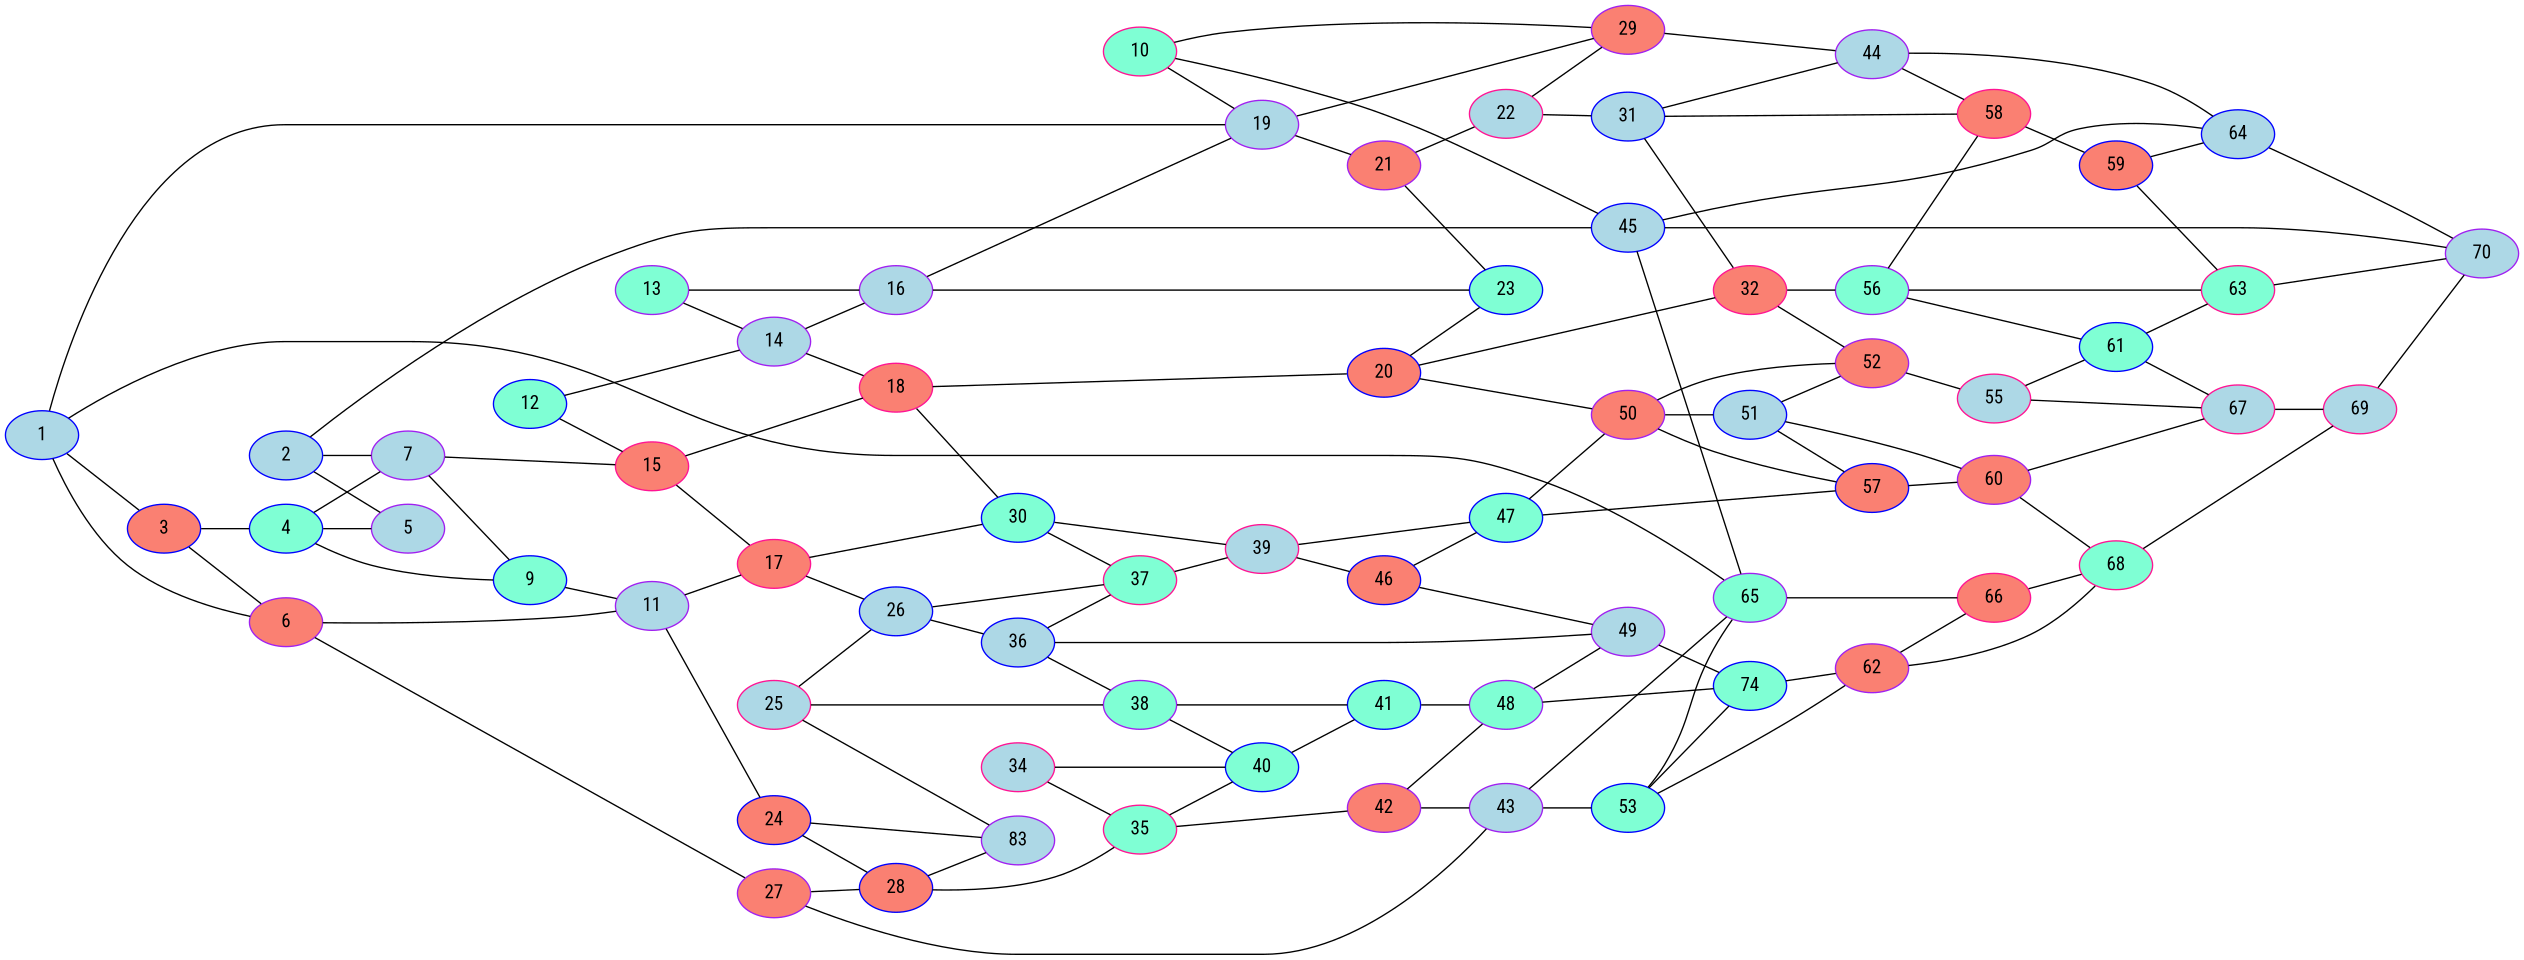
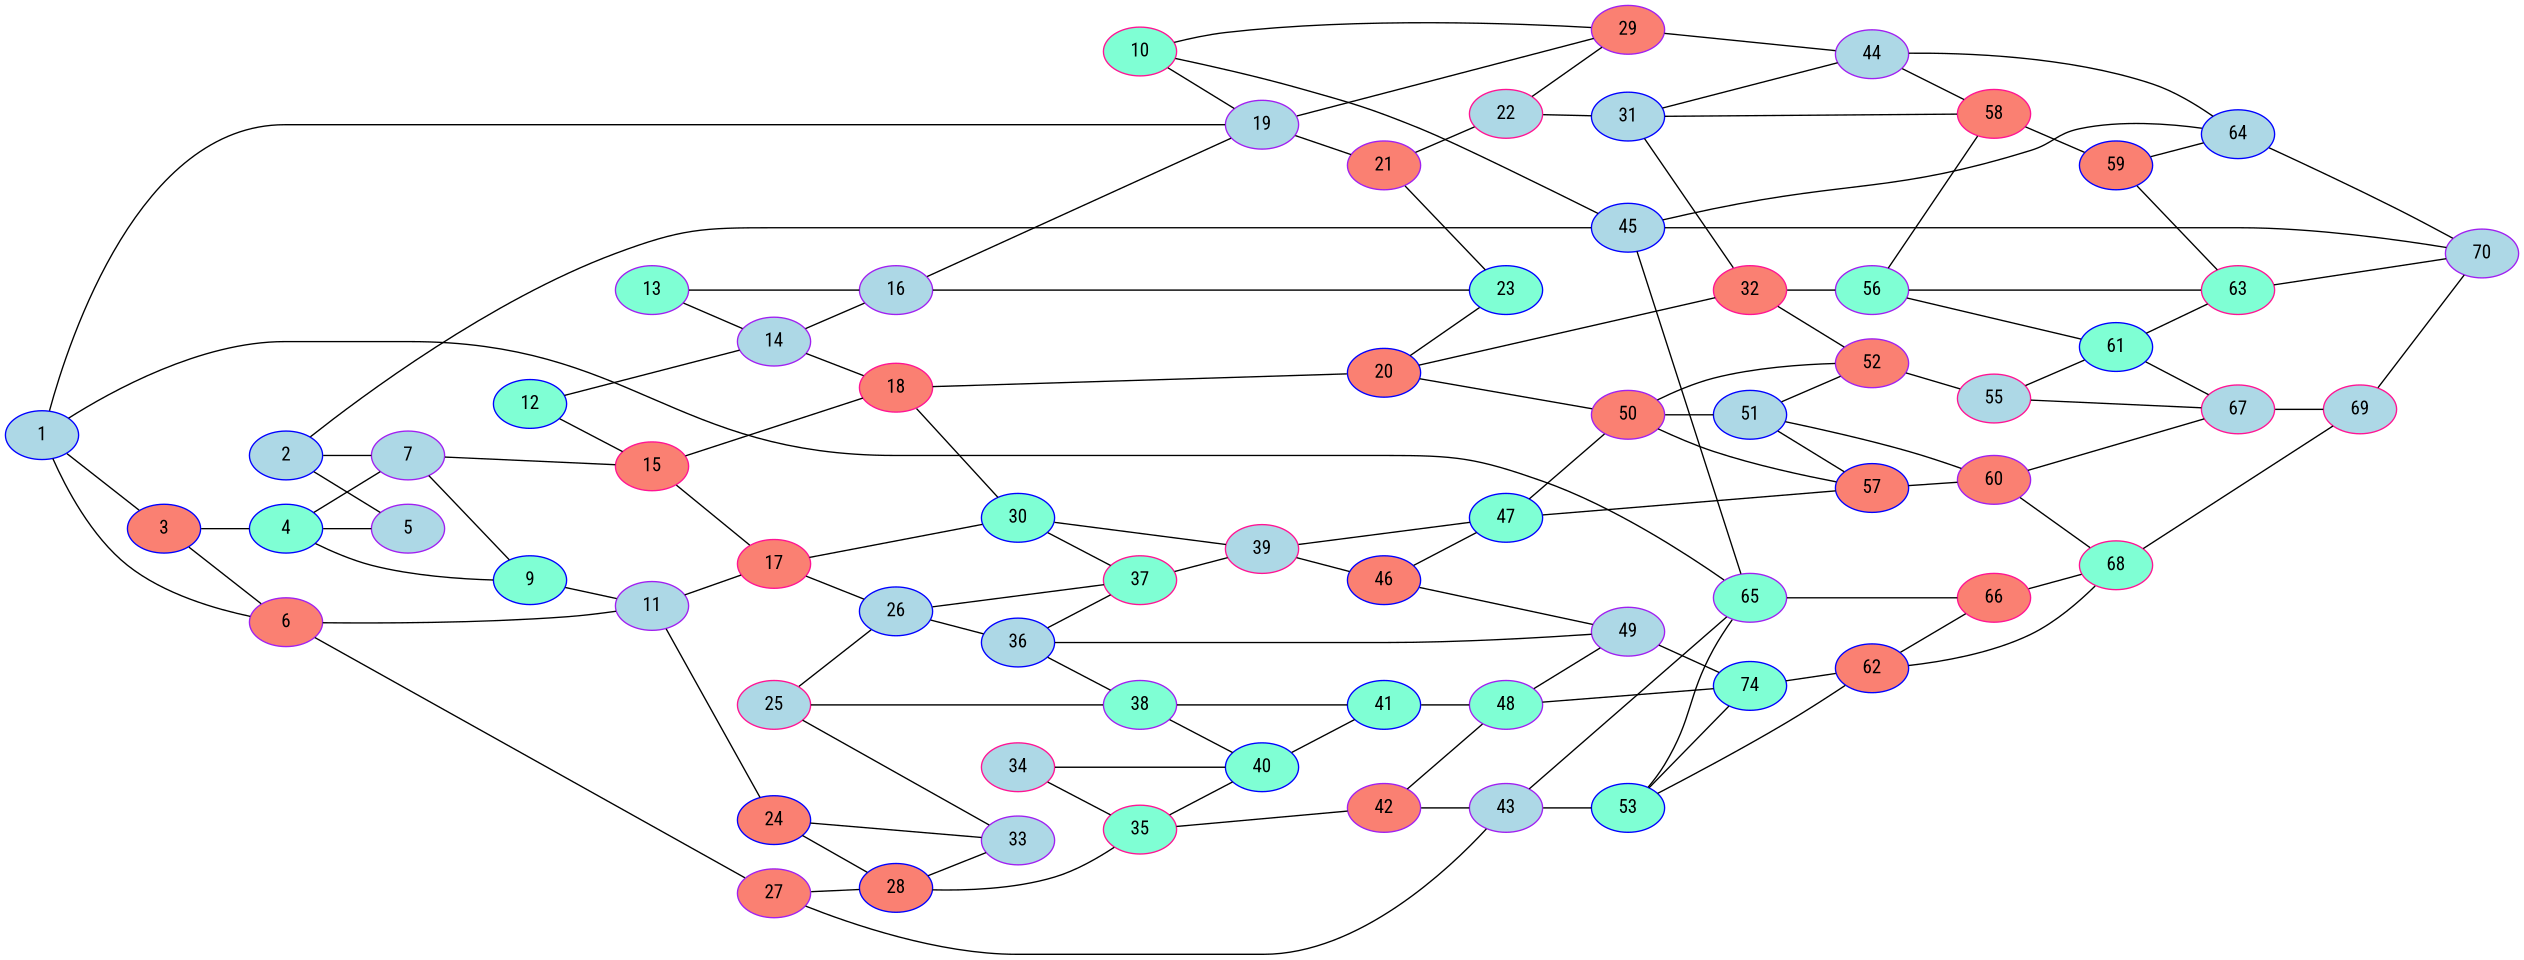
node "62": color purple -> blue
node "83": label "83" -> "33"
